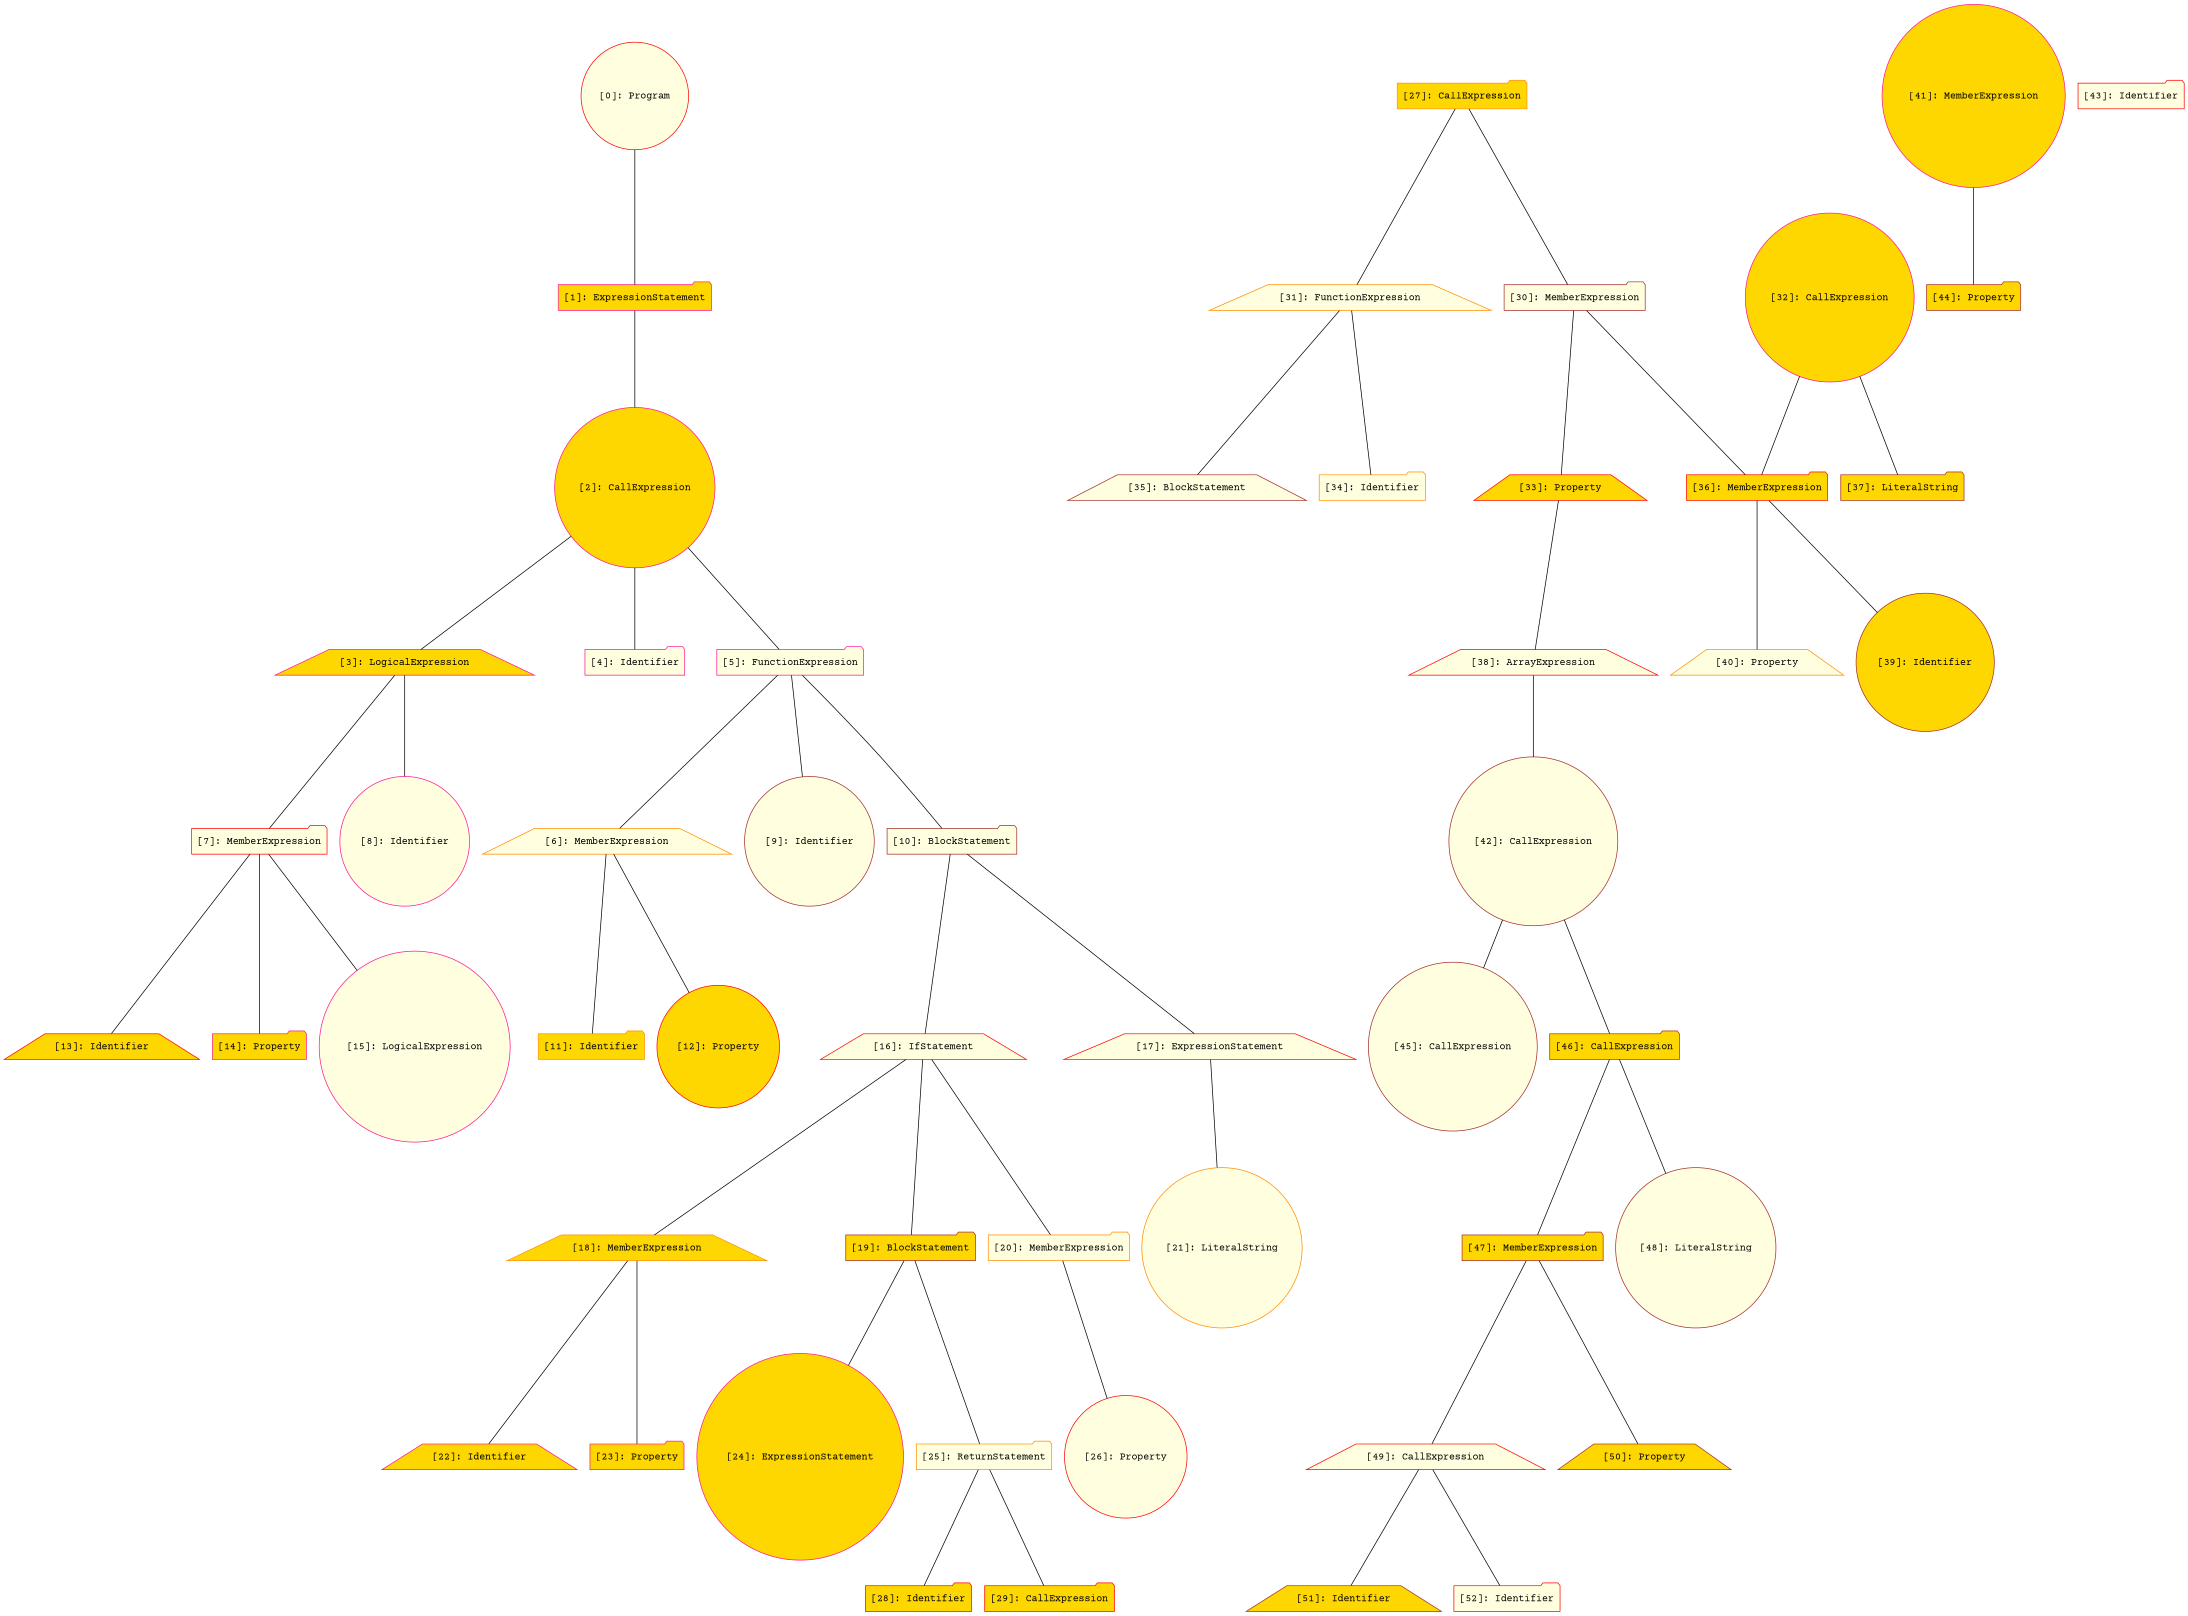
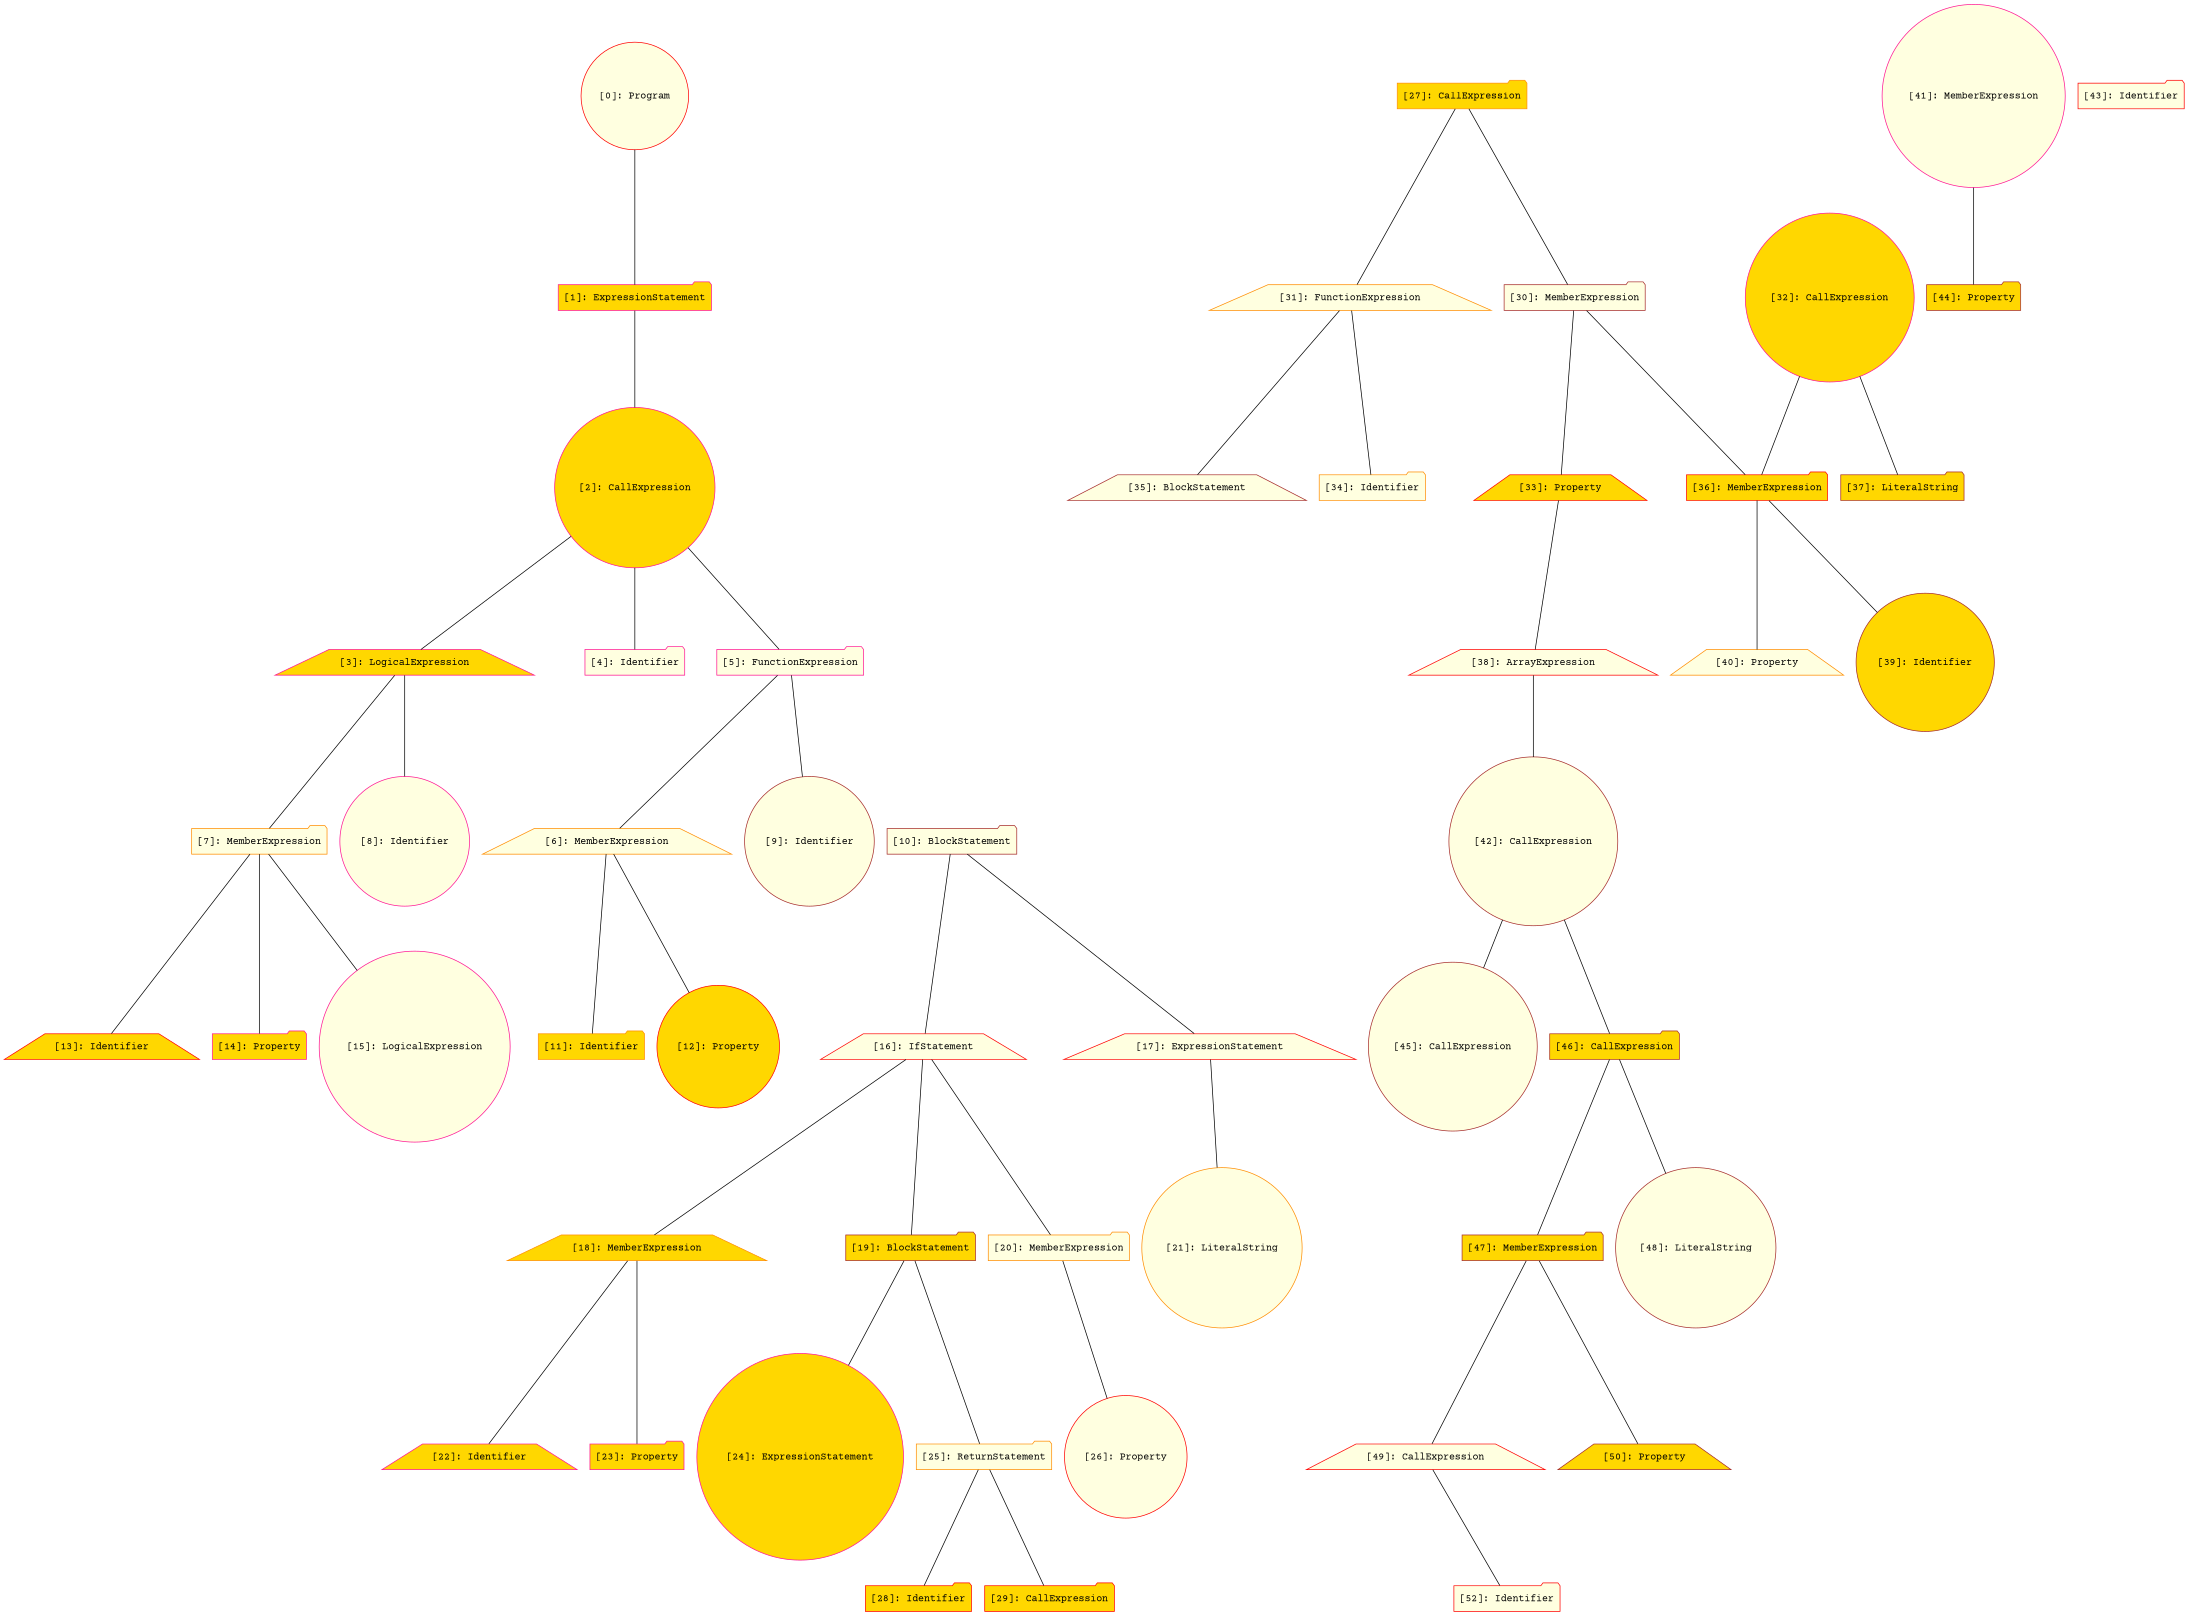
node "[41]: MemberExpression": fillcolor gold -> lightyellow
edge "[5]: FunctionExpression" -- "[10]: BlockStatement": removed
node "[7]: MemberExpression": color red -> darkorange
node "[51]: Identifier": removed
